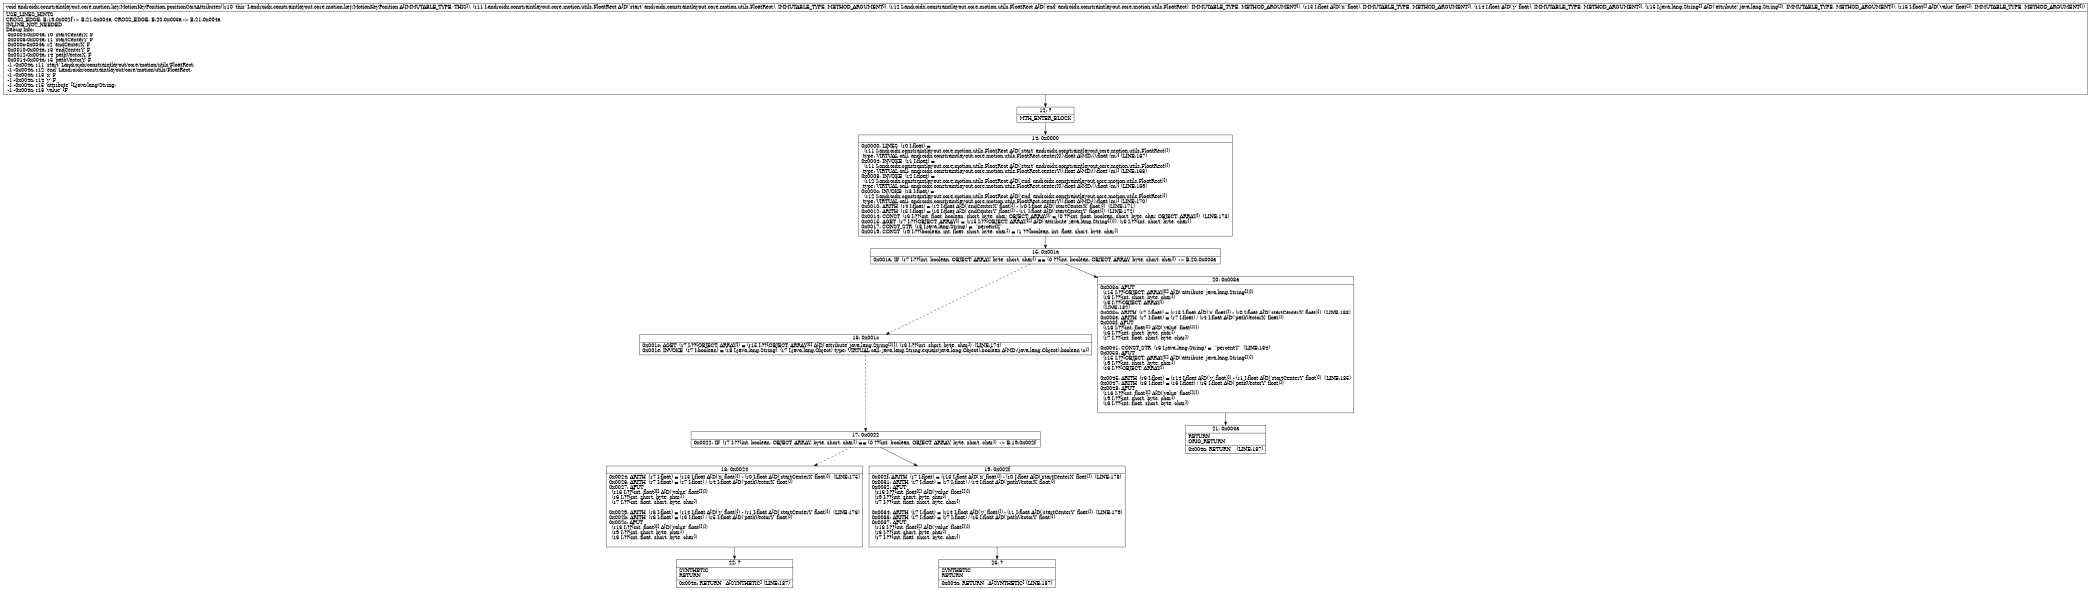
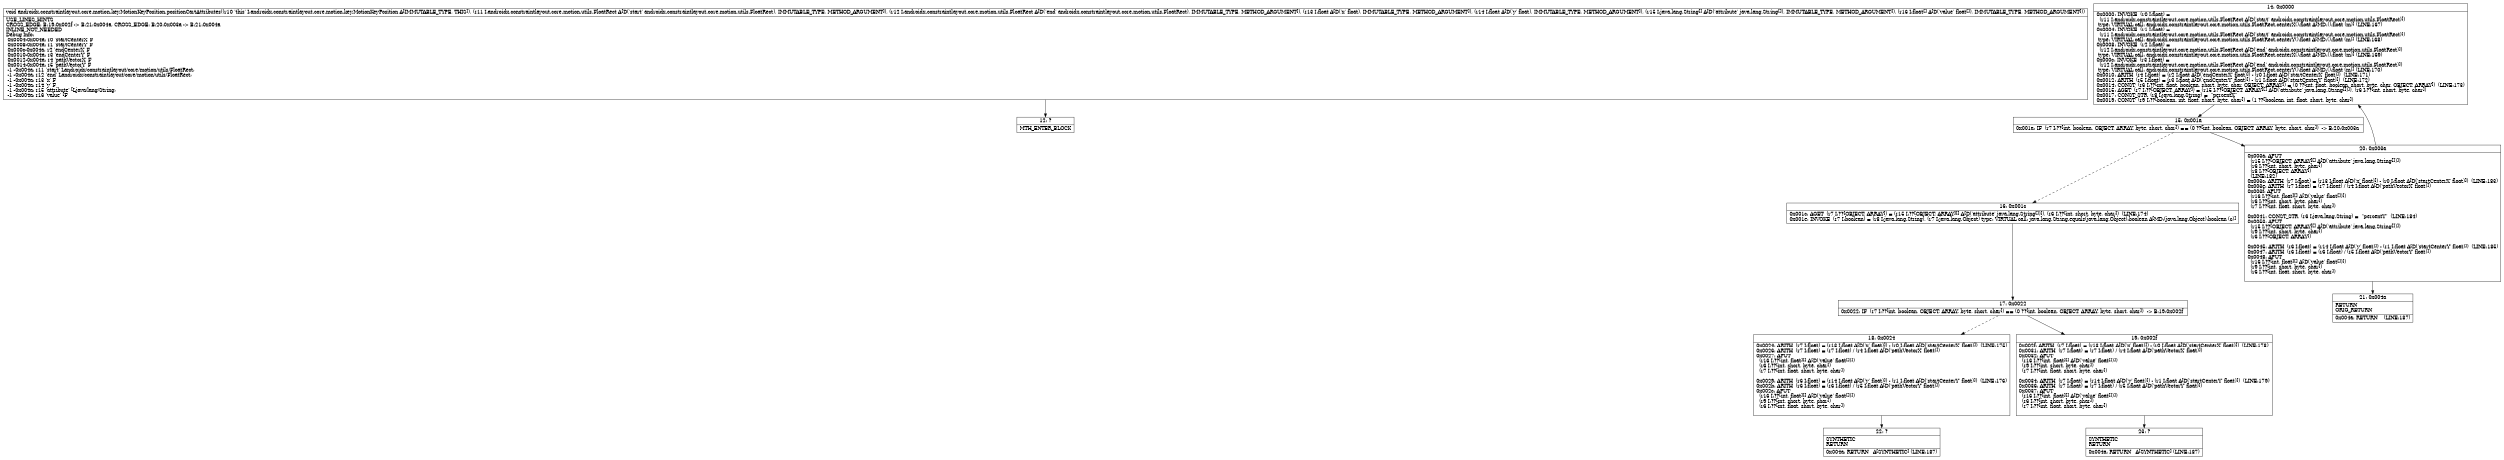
edge "12: ?" -> "14: 0x0000": now "20: 0x003a" -> "14: 0x0000"
node "14: 0x0000": text "0x0000: LINES  (r0 I:float) =" -> "0x0000: INVOKE  (r0 I:float) ="
edge "16: 0x001c" -> "17: 0x0022": style dashed -> solid
